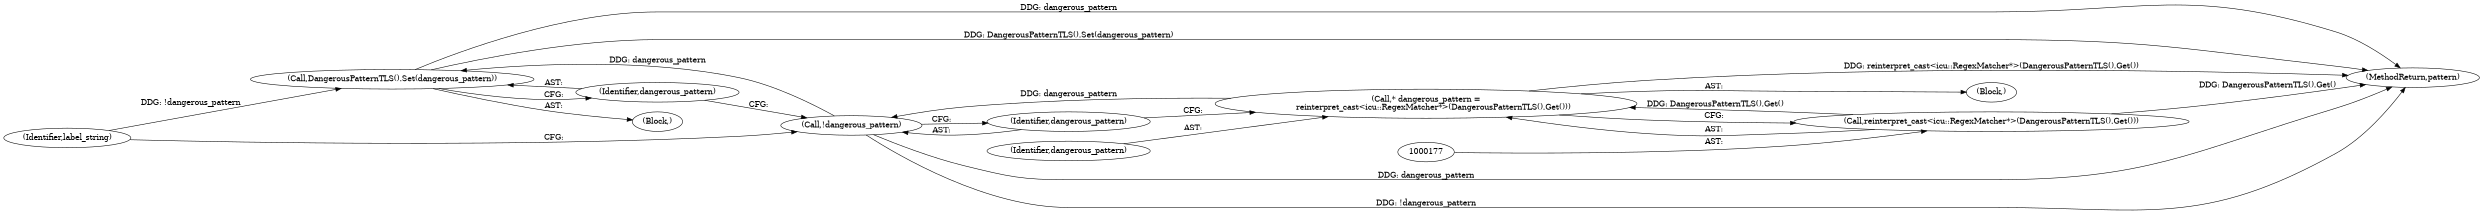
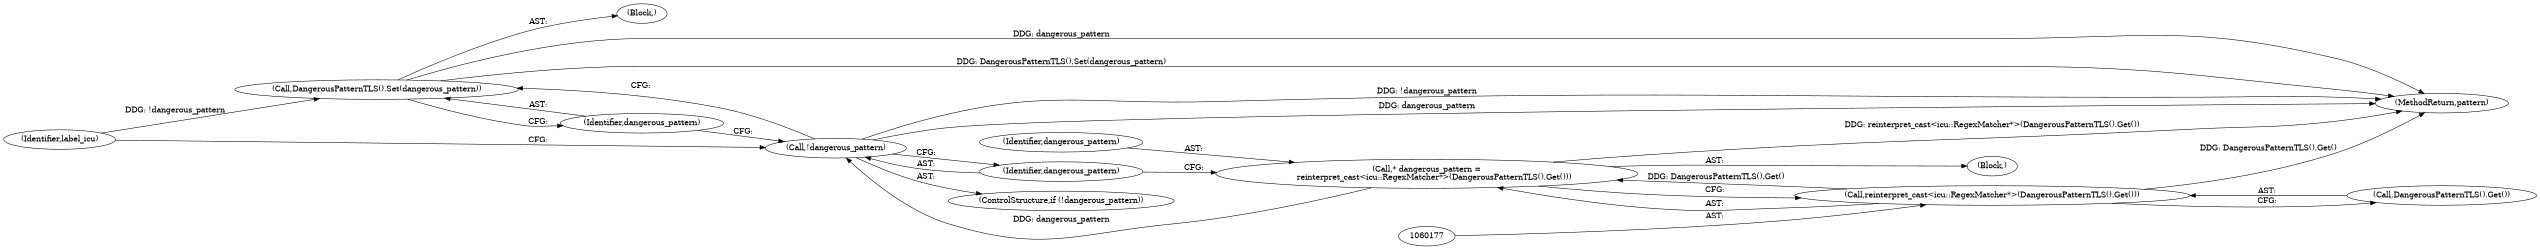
edge "(Call,!dangerous_pattern)" -> "(Call,DangerousPatternTLS().Set(dangerous_pattern))": label "DDG: dangerous_pattern" -> "CFG: "
node "(Identifier,label_string)": label "(Identifier,label_string)" -> "(Identifier,label_icu)"
node "1000177": label "1000177" -> "1060177"
node "(Call,DangerousPatternTLS().Get())": added
node "(ControlStructure,if (!dangerous_pattern))": added
